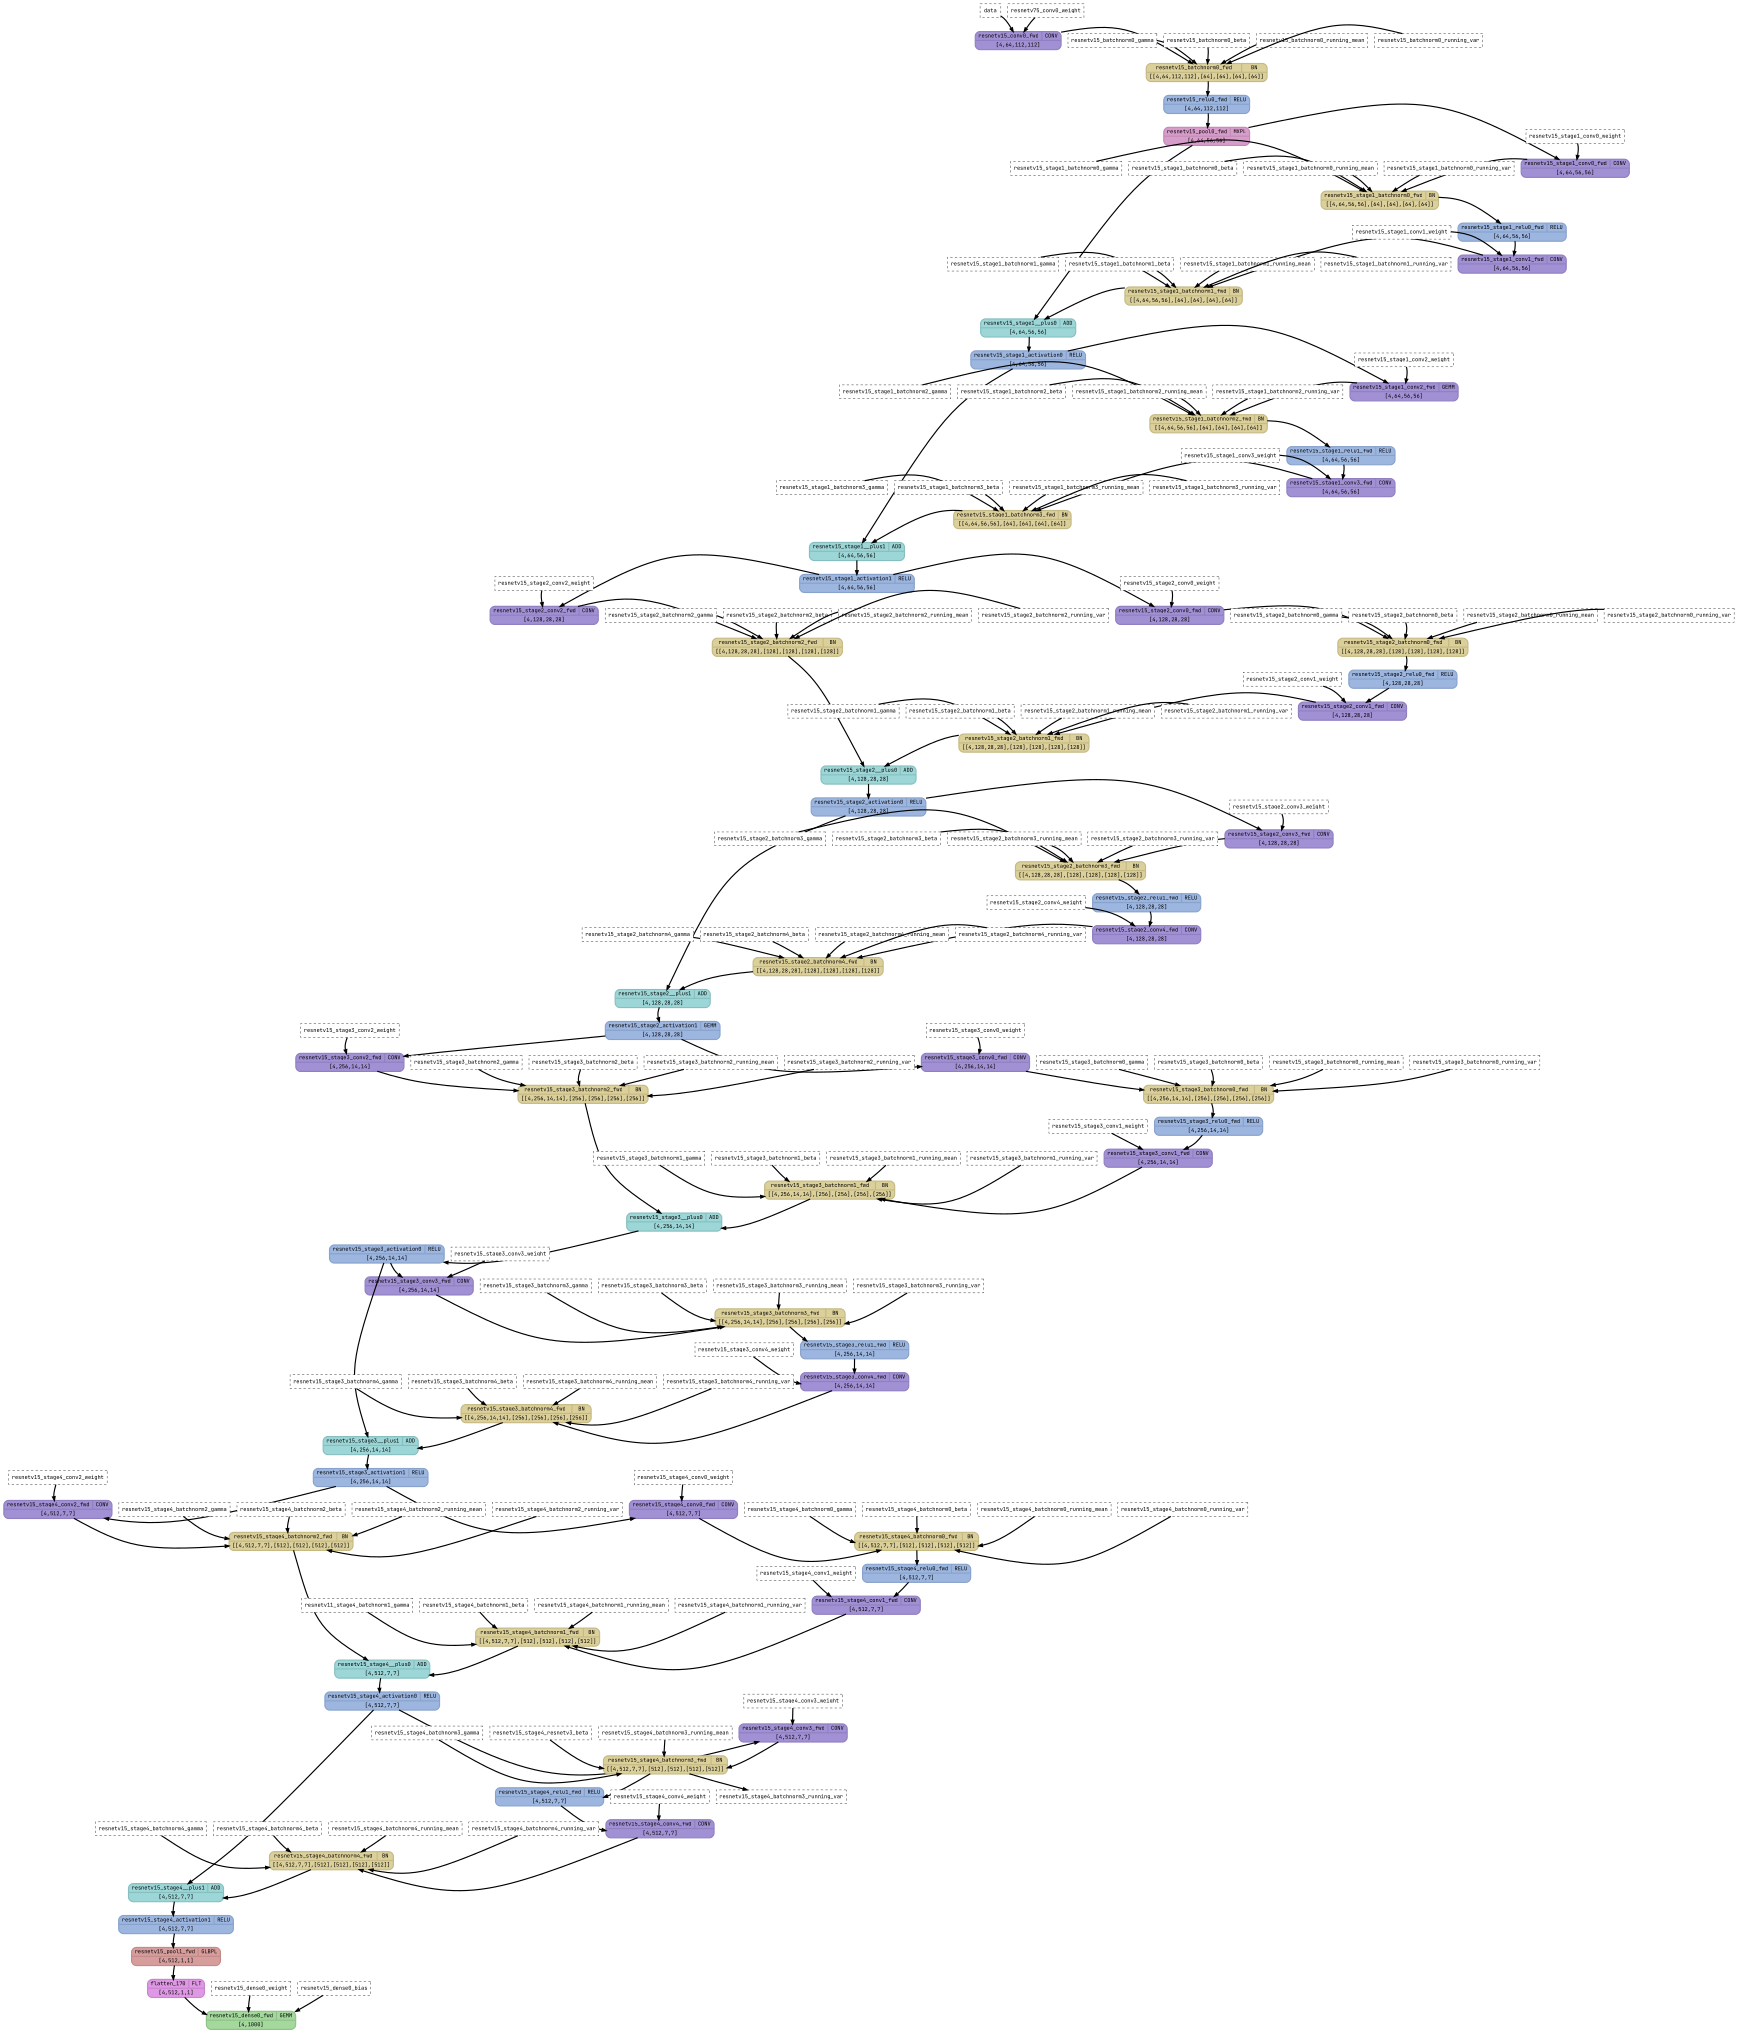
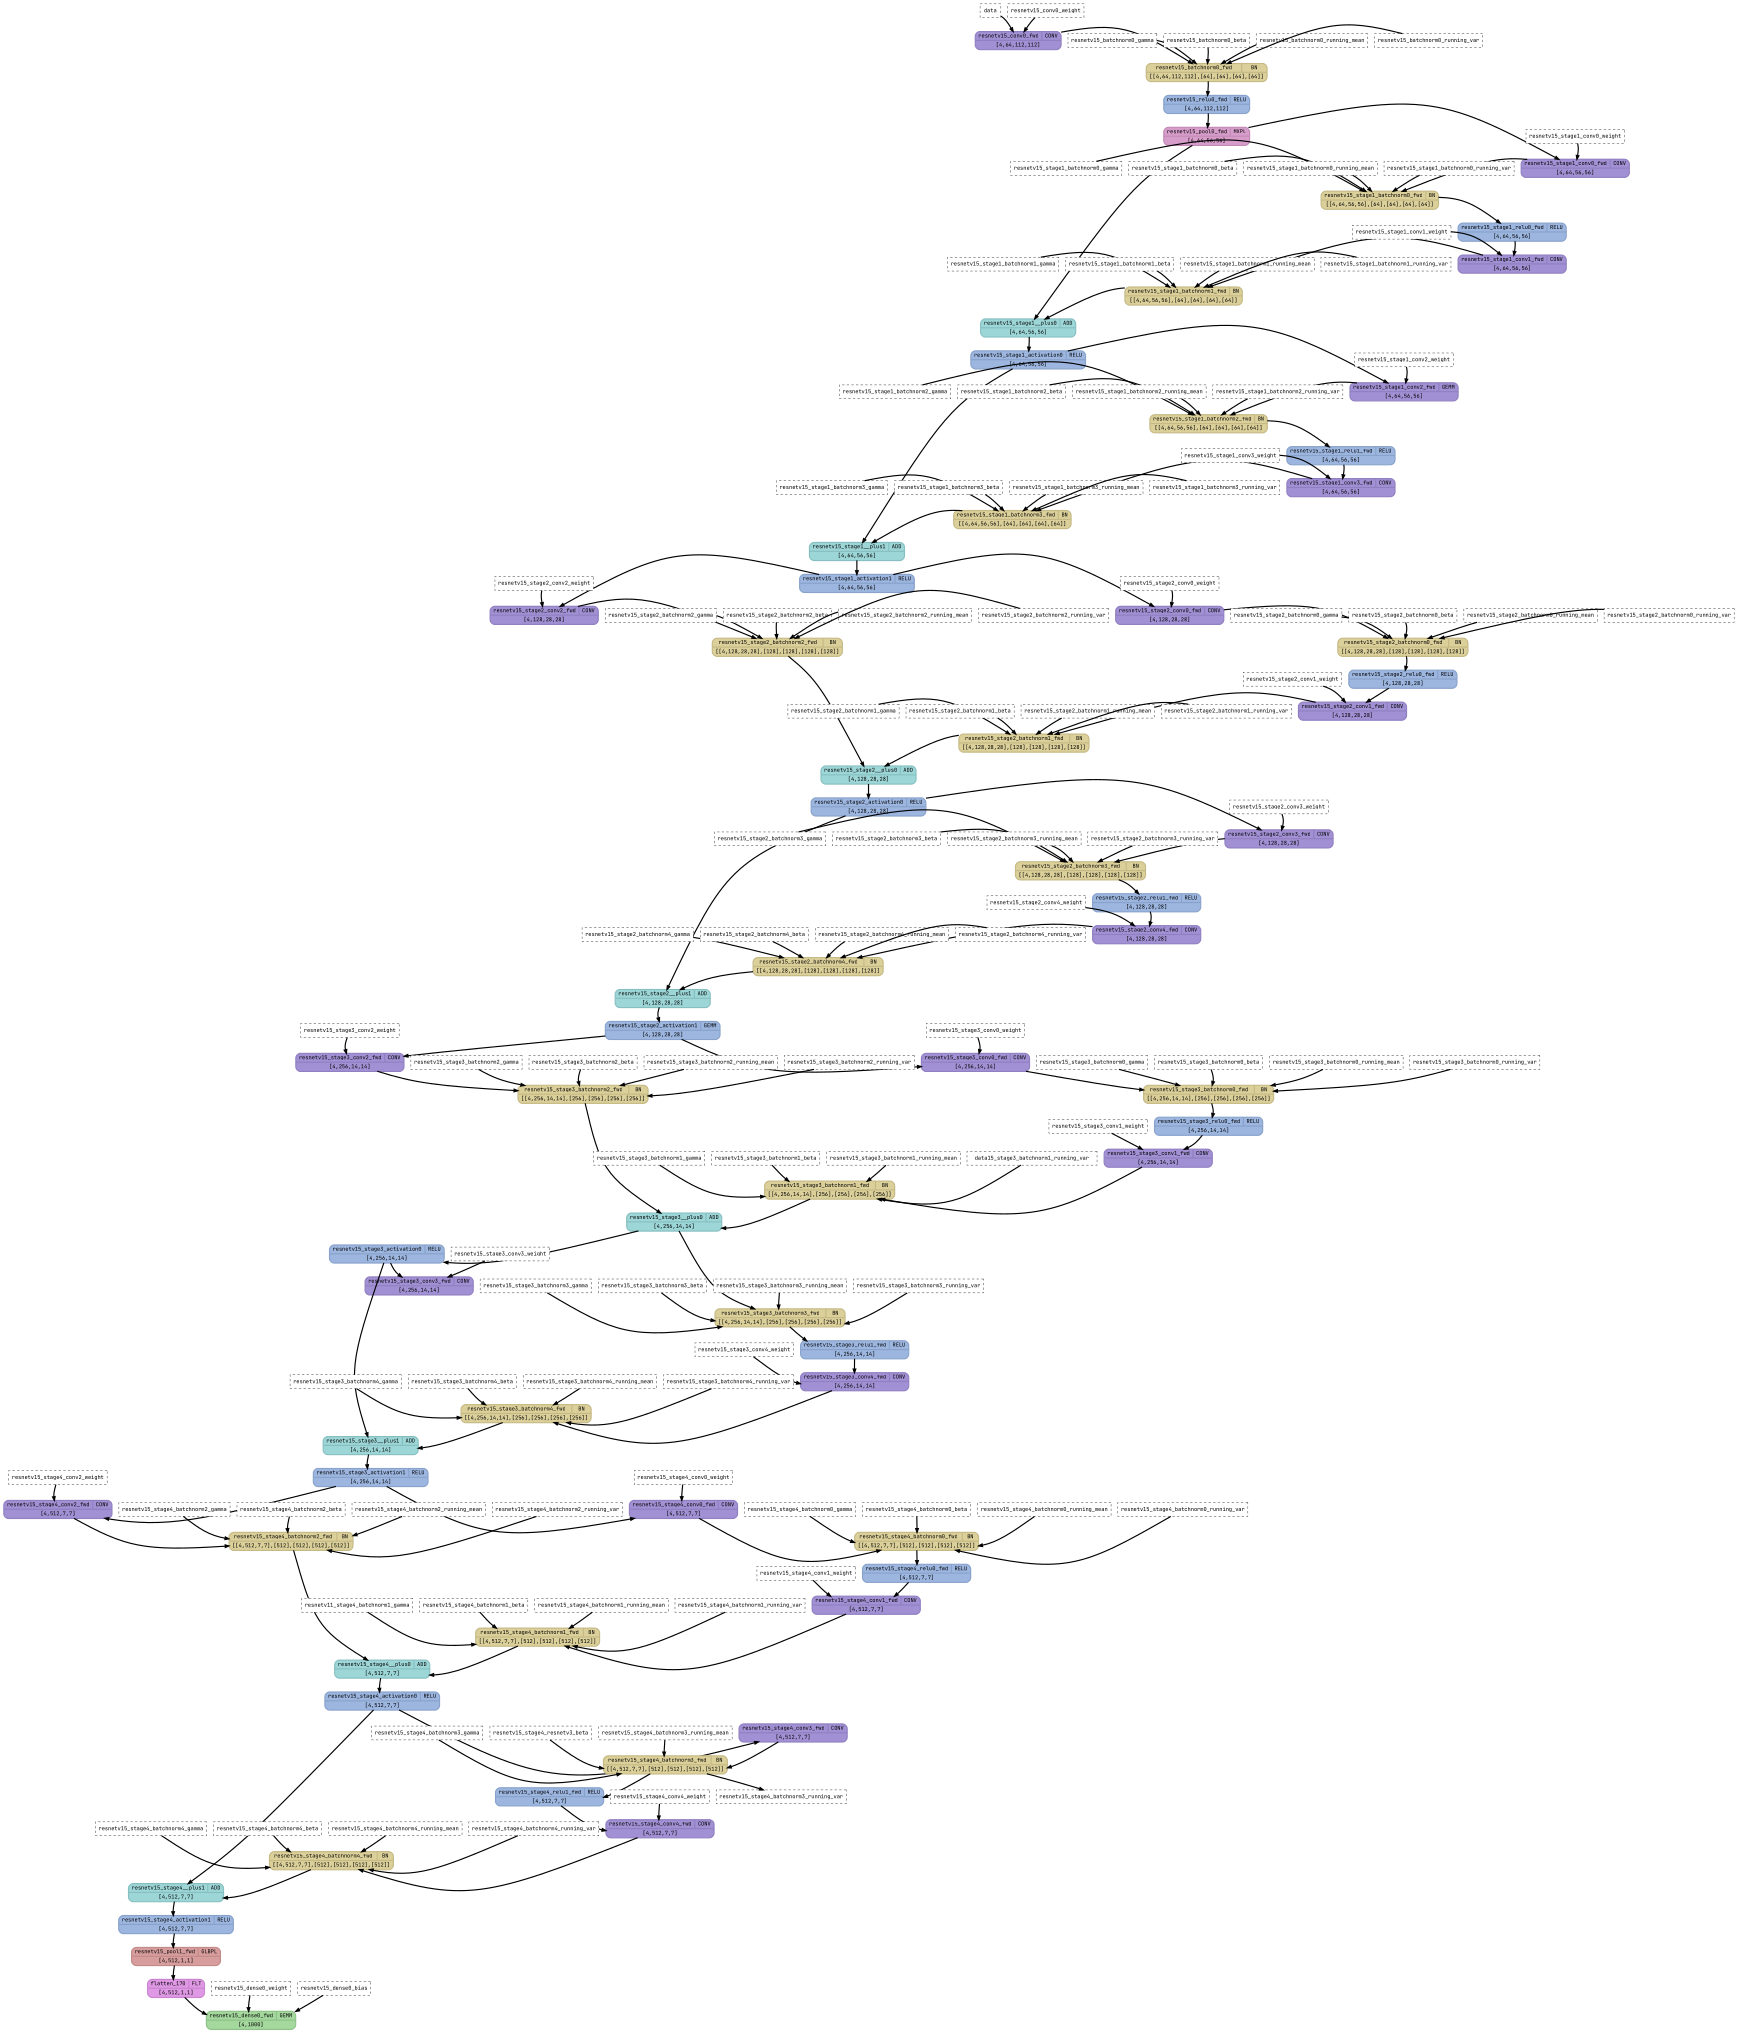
node "resnetv75_conv0_weight": label "resnetv75_conv0_weight" -> "resnetv15_conv0_weight"
node "resnetv15_stage3_batchnorm1_running_var": label "resnetv15_stage3_batchnorm1_running_var" -> "data15_stage3_batchnorm1_running_var"
edge "resnetv15_stage3_conv3_fwd" -> "resnetv15_stage3_batchnorm3_fwd": now "resnetv15_stage3__plus0" -> "resnetv15_stage3_batchnorm3_fwd"
node "resnetv15_stage4_conv3_weight": removed
edge "resnetv15_stage4_batchnorm3_running_var" -> "resnetv15_stage4_batchnorm3_fwd": reversed
